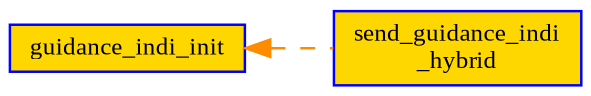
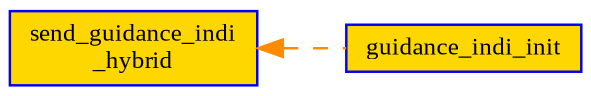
edge "send_guidance_indi _hybrid" -> "guidance_indi_init": reversed
